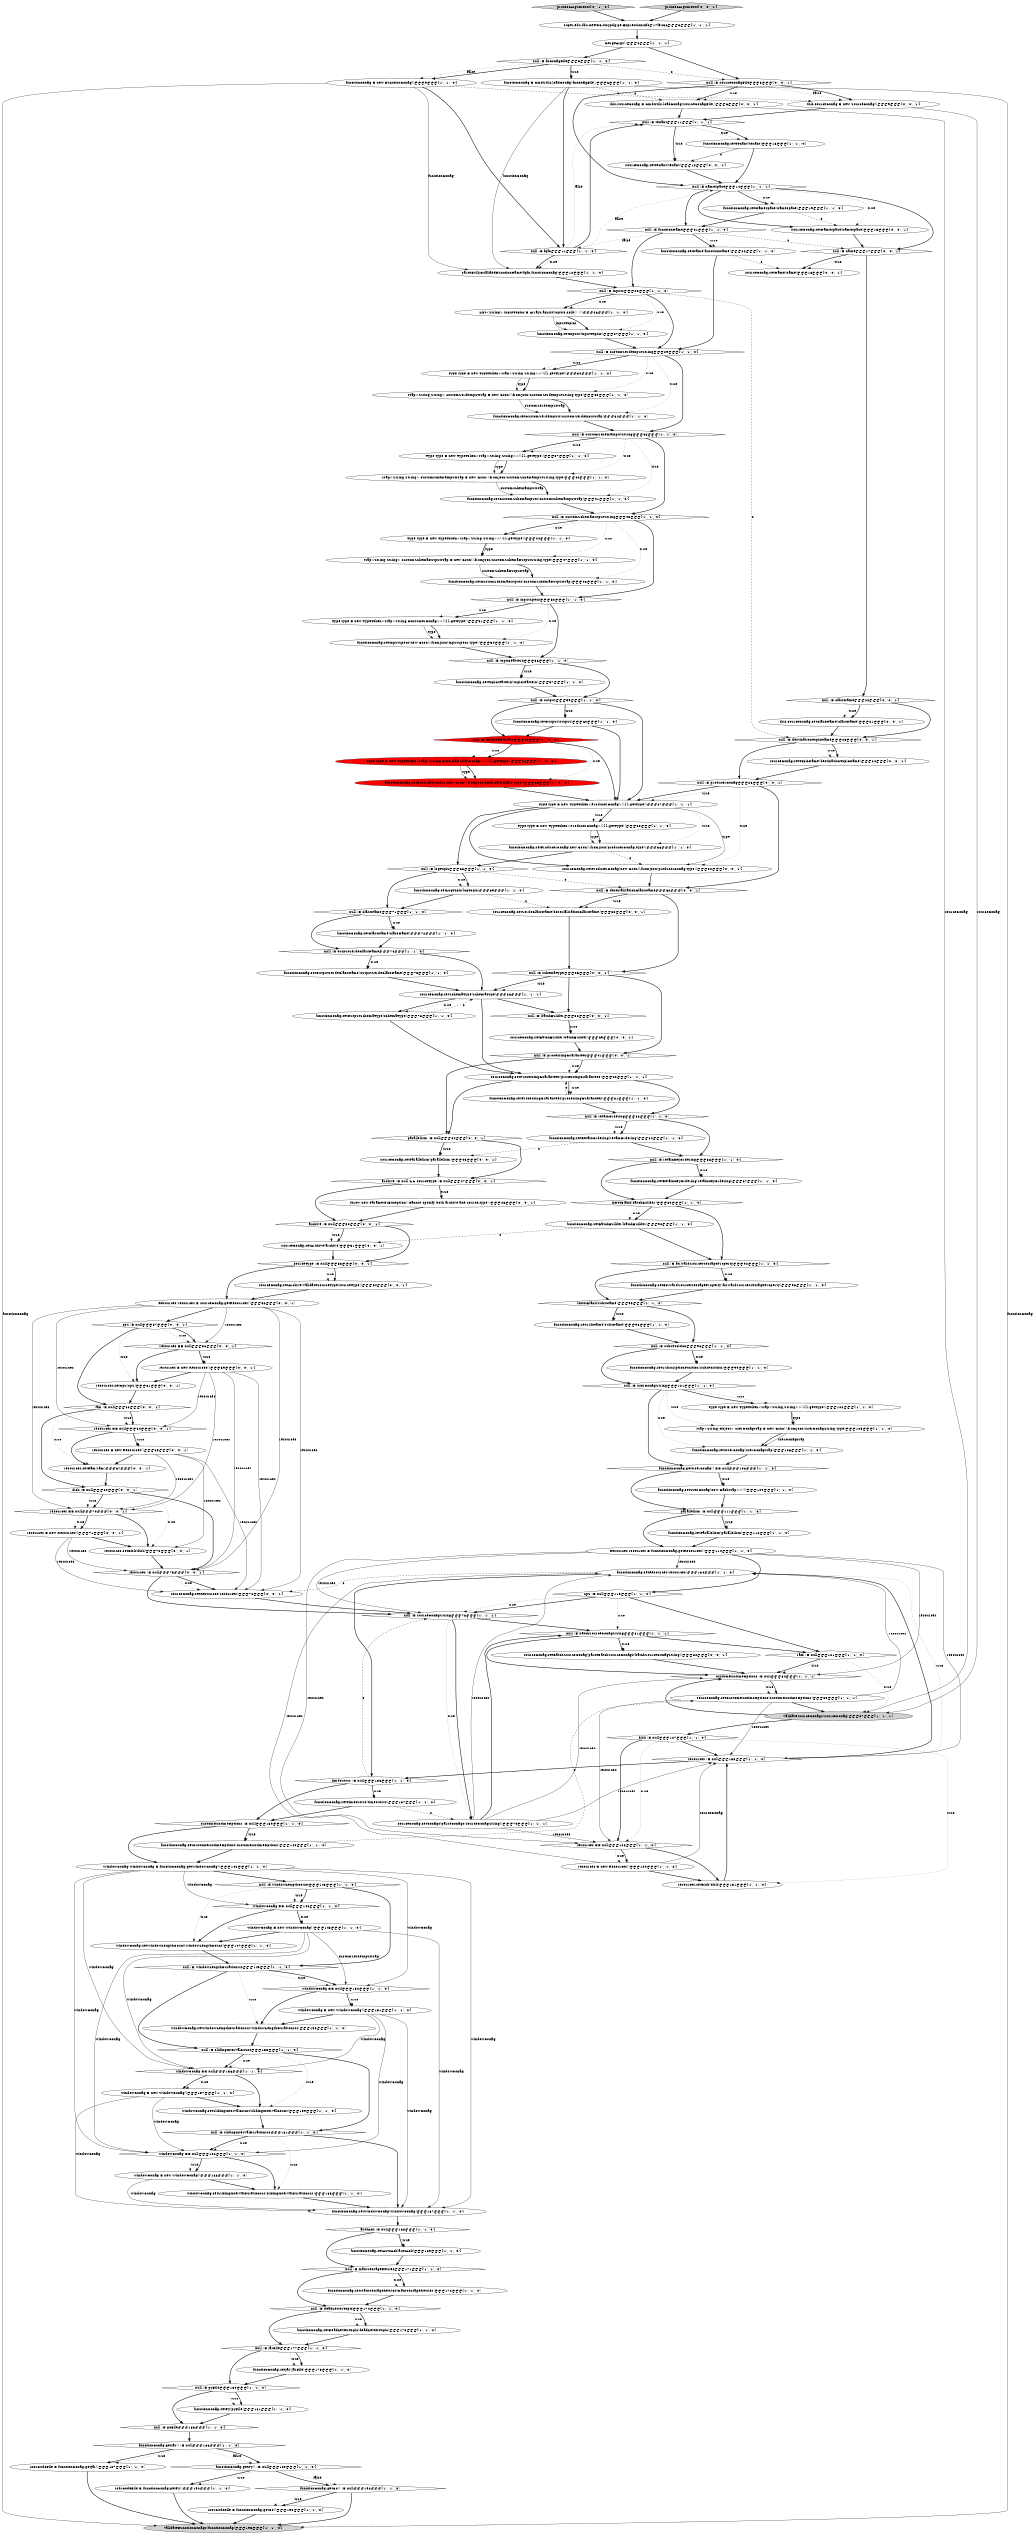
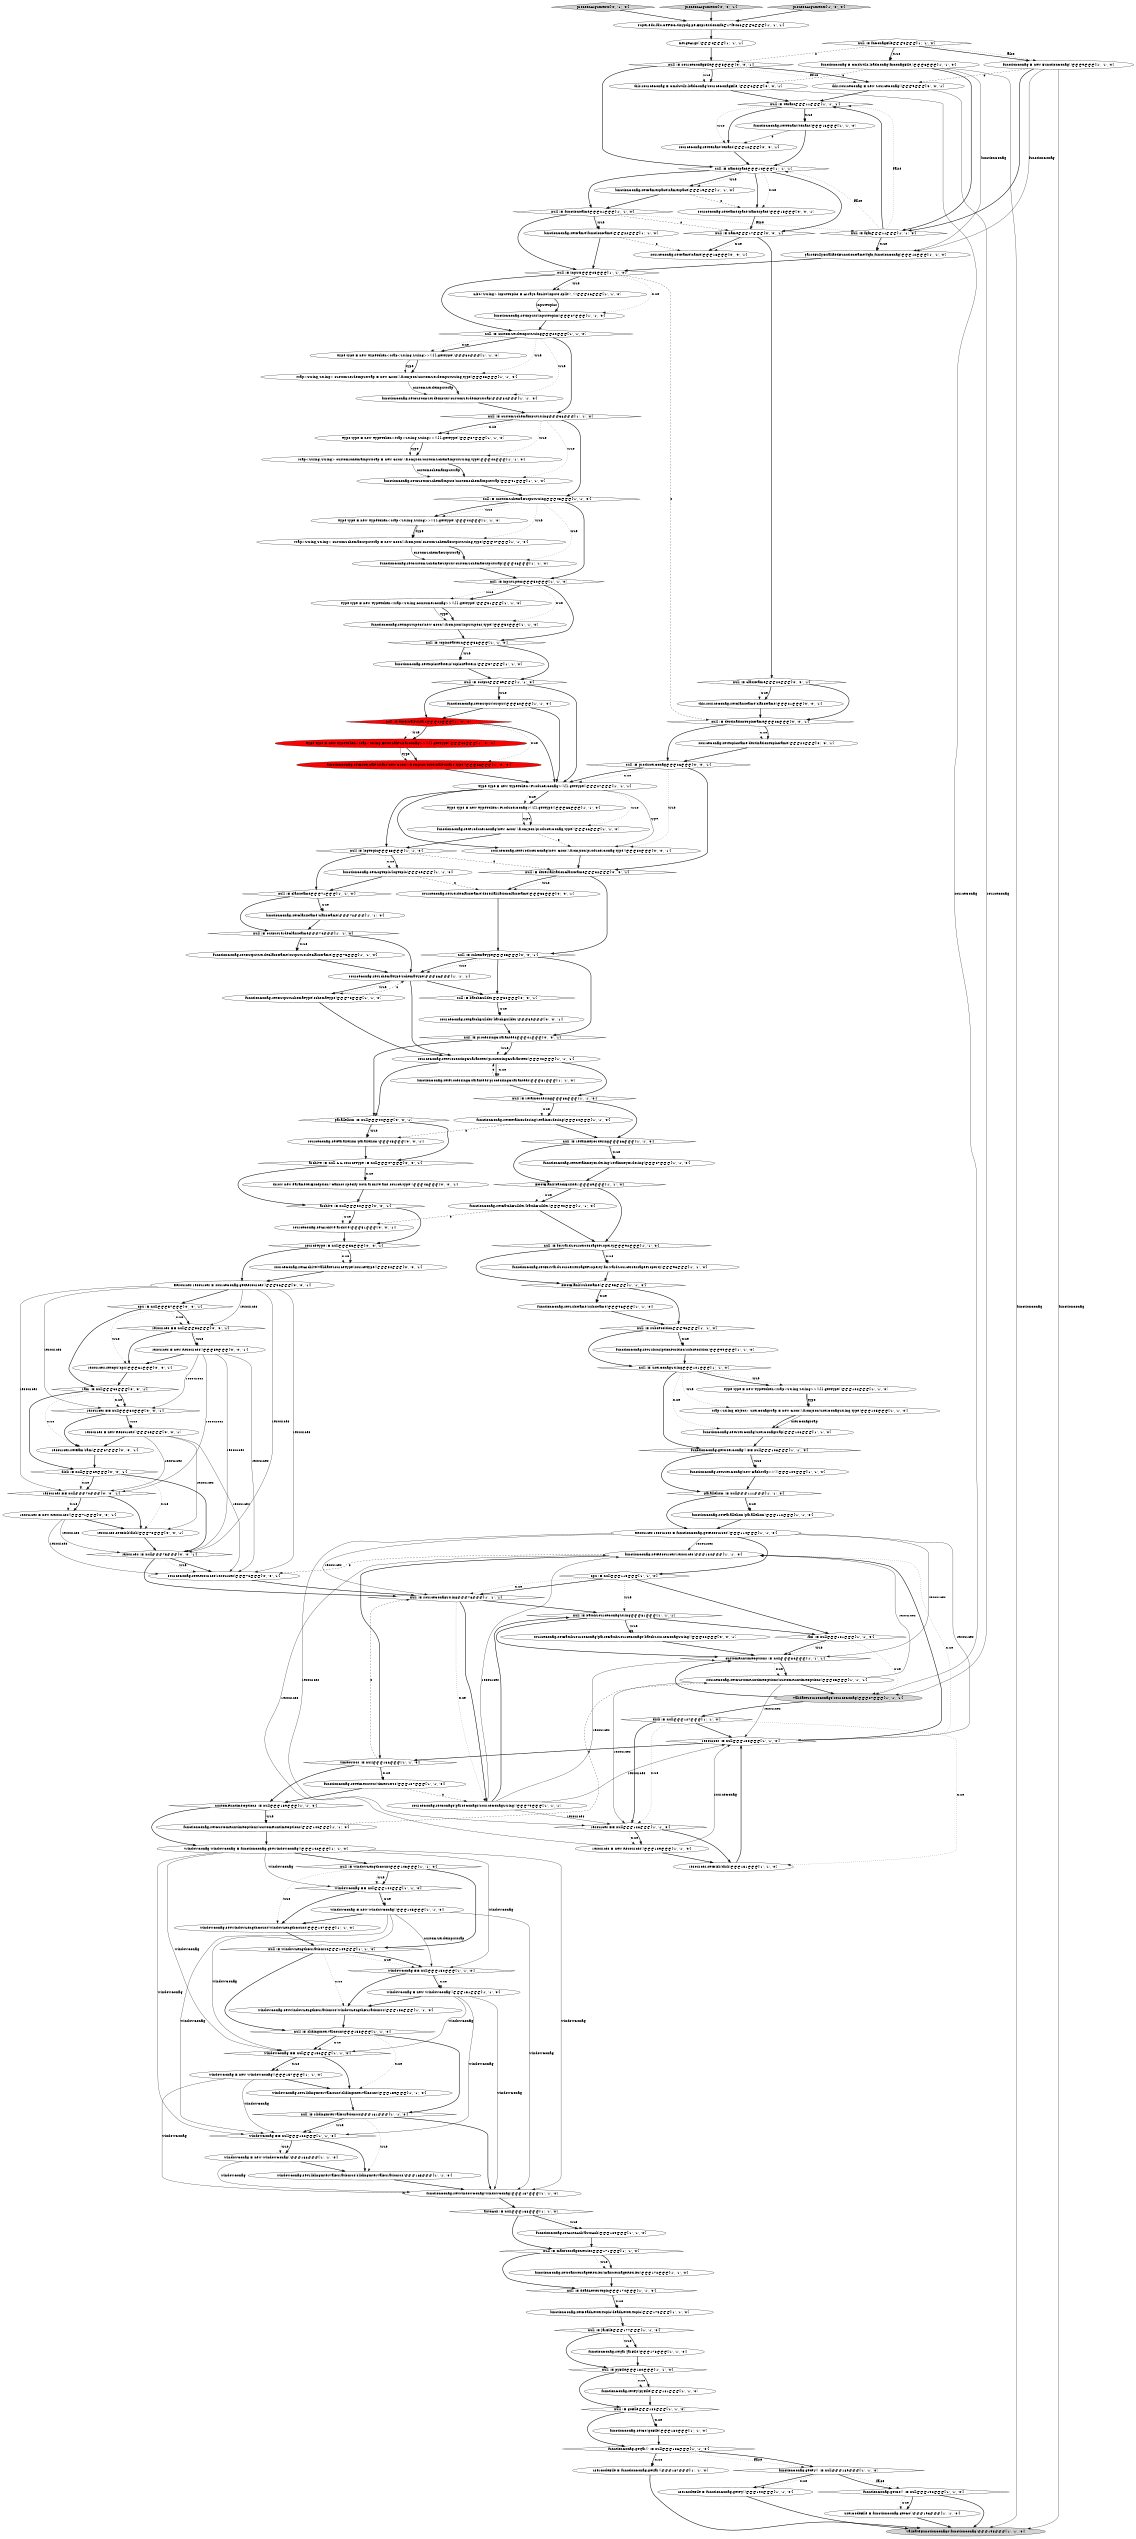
node "processArguments['1', '0', '0']": added
edge "mergeArgs()@@@4@@@['1', '1', '1']" -> "null != fnConfigFile@@@5@@@['1', '1', '0']": removed
edge "functionConfig.setName(functionName)@@@22@@@['1', '1', '0']" -> "null != customSerdeInputString@@@29@@@['1', '1', '0']": now "functionConfig.setName(functionName)@@@22@@@['1', '1', '0']" -> "null != inputs@@@25@@@['1', '1', '0']"
edge "null != deadLetterTopic@@@174@@@['1', '1', '0']" -> "null != jarFile@@@177@@@['1', '1', '0']": removed
node "functionConfig.setGo(goFile)@@@184@@@['1', '1', '0']": added
